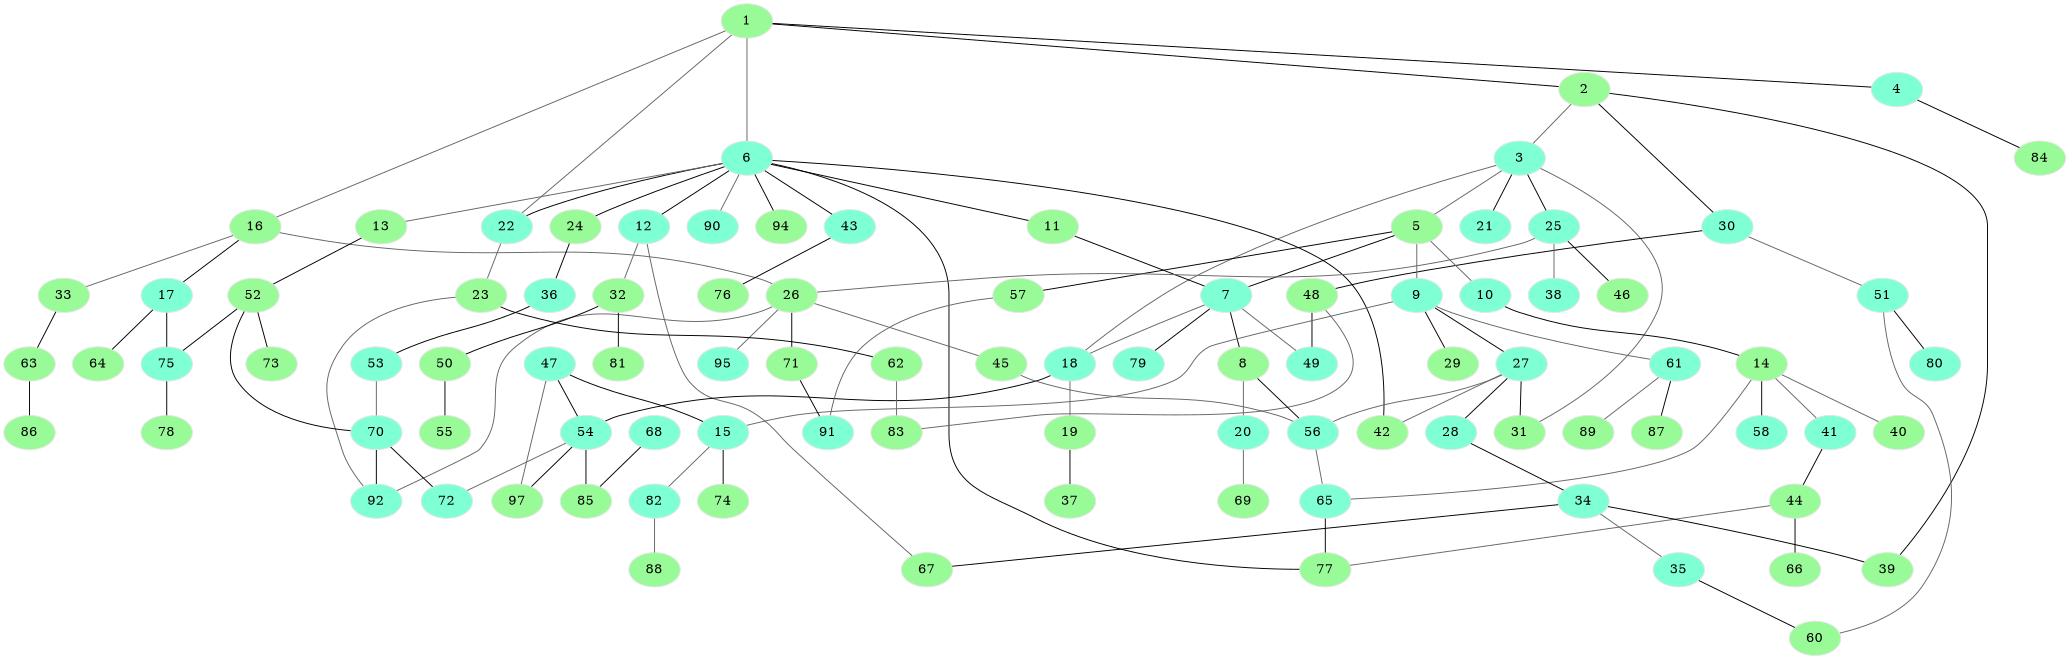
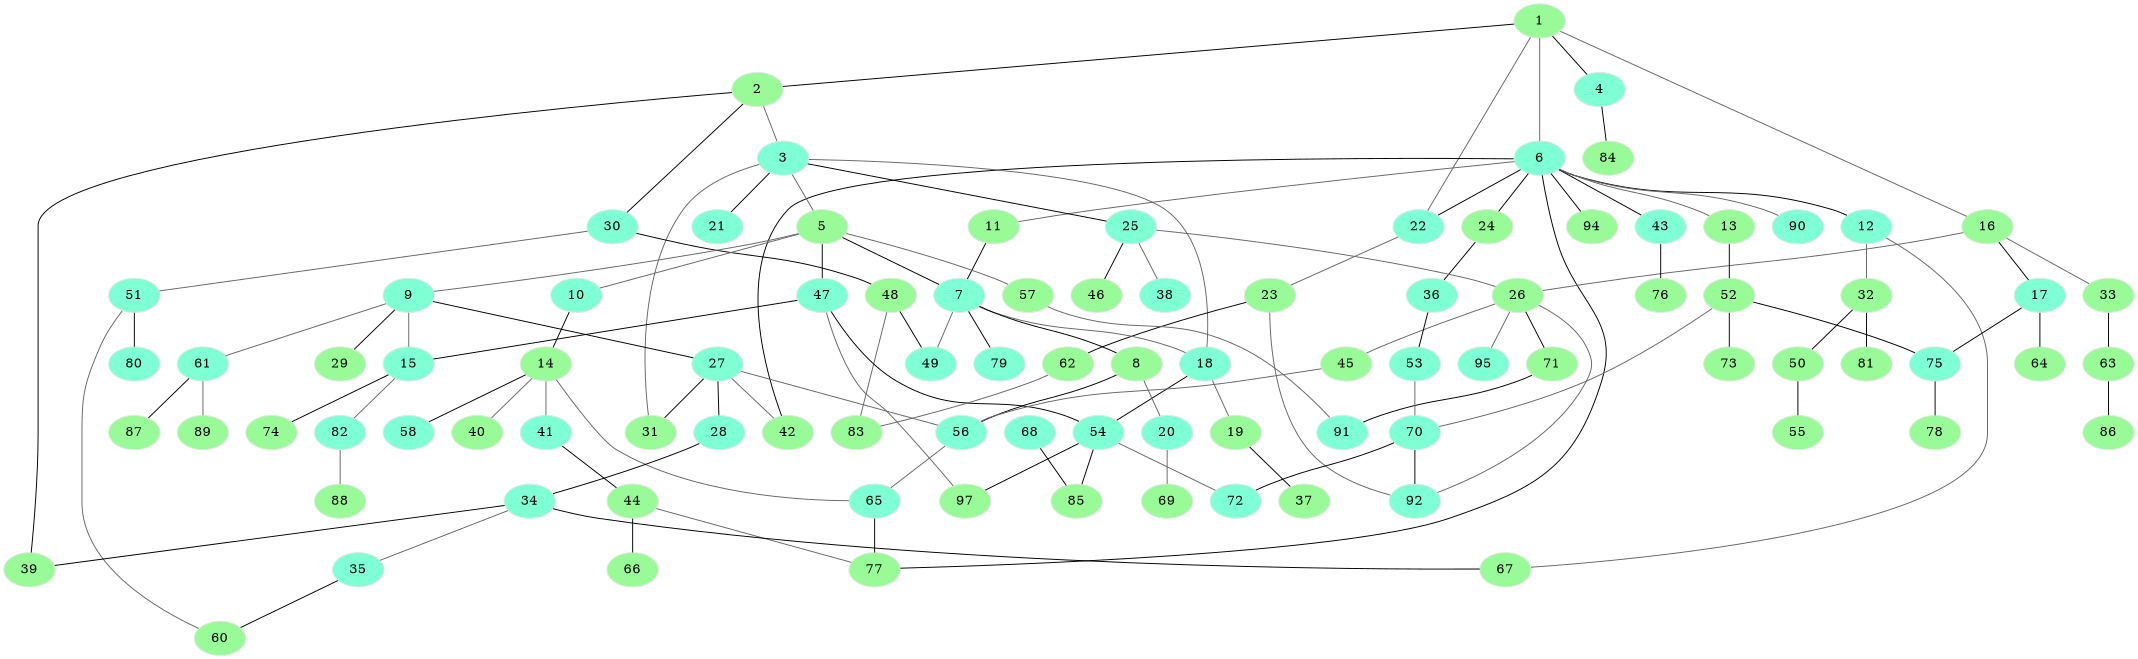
edge "6" -- "11": color black -> gray40
edge "5" -- "47": added
edge "5" -- "57": color black -> gray40
edge "52" -- "70": color black -> gray40
